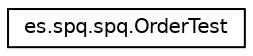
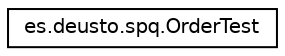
node "es.spq.spq.OrderTest": label "es.spq.spq.OrderTest" -> "es.deusto.spq.OrderTest"
